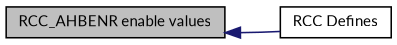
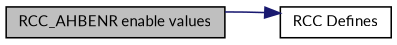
edge "RCC Defines" -> "RCC_AHBENR enable values": reversed
